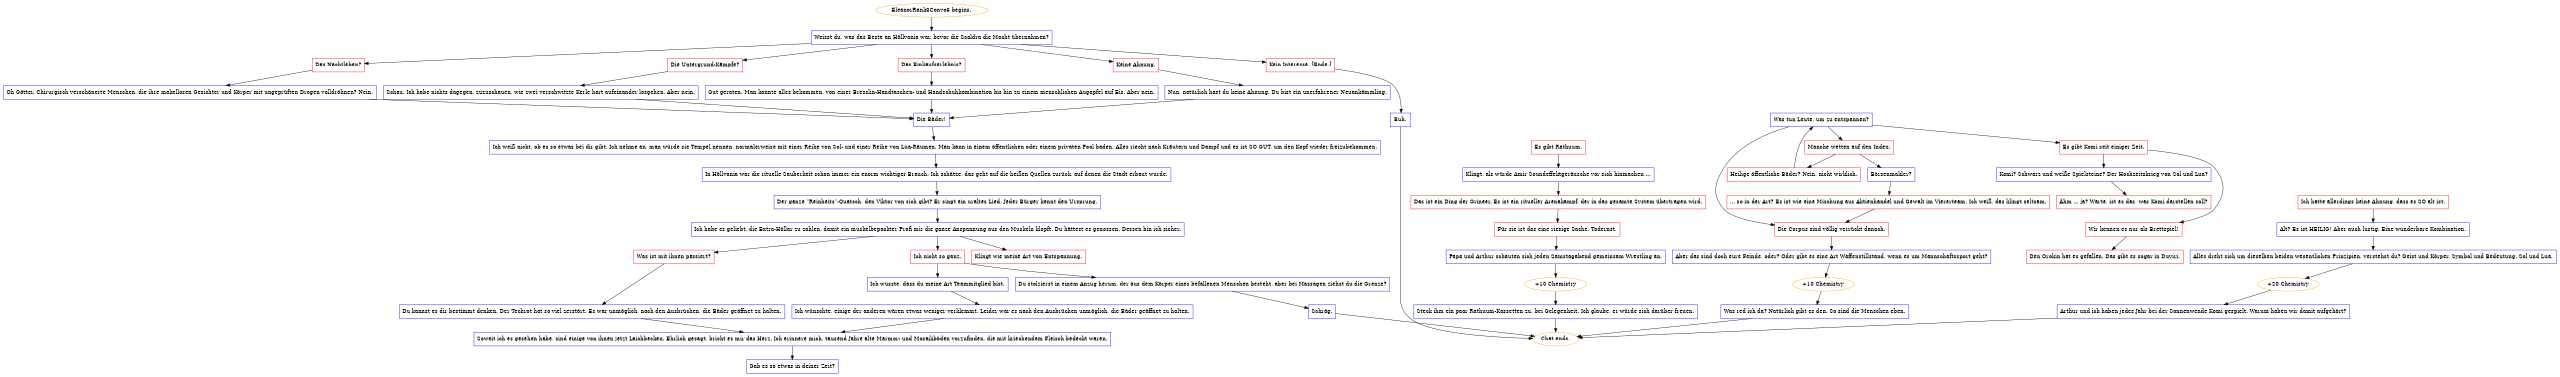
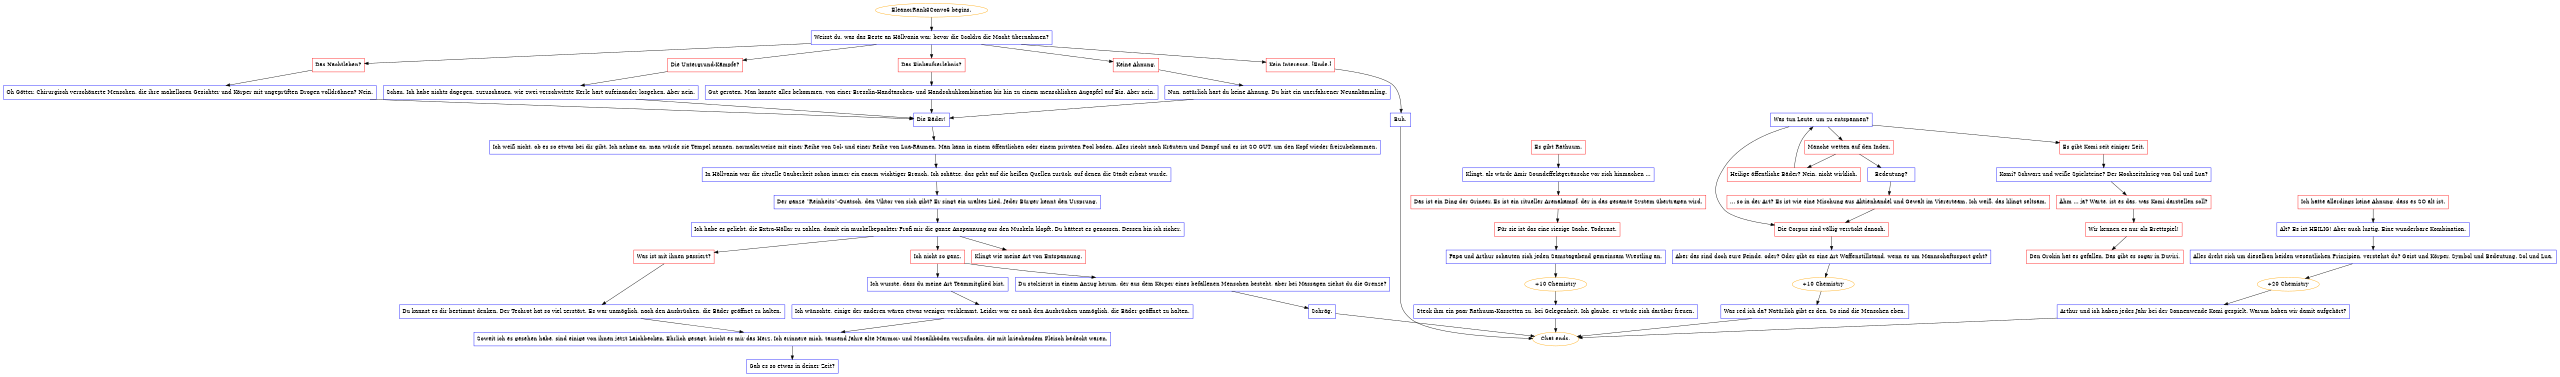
edge "Es gibt Komi seit einiger Zeit." -> "Wir kennen es nur als Brettspiel!": now "Ähm ... ja? Warte, ist es das, was Komi darstellen soll?" -> "Wir kennen es nur als Brettspiel!"
node "Börsenmakler?": label "Börsenmakler?" -> "Bedeutung?"
